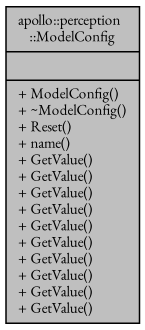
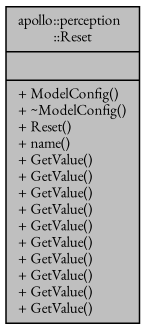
node "apollo::perception": text "::ModelConfig" -> "::Reset"
